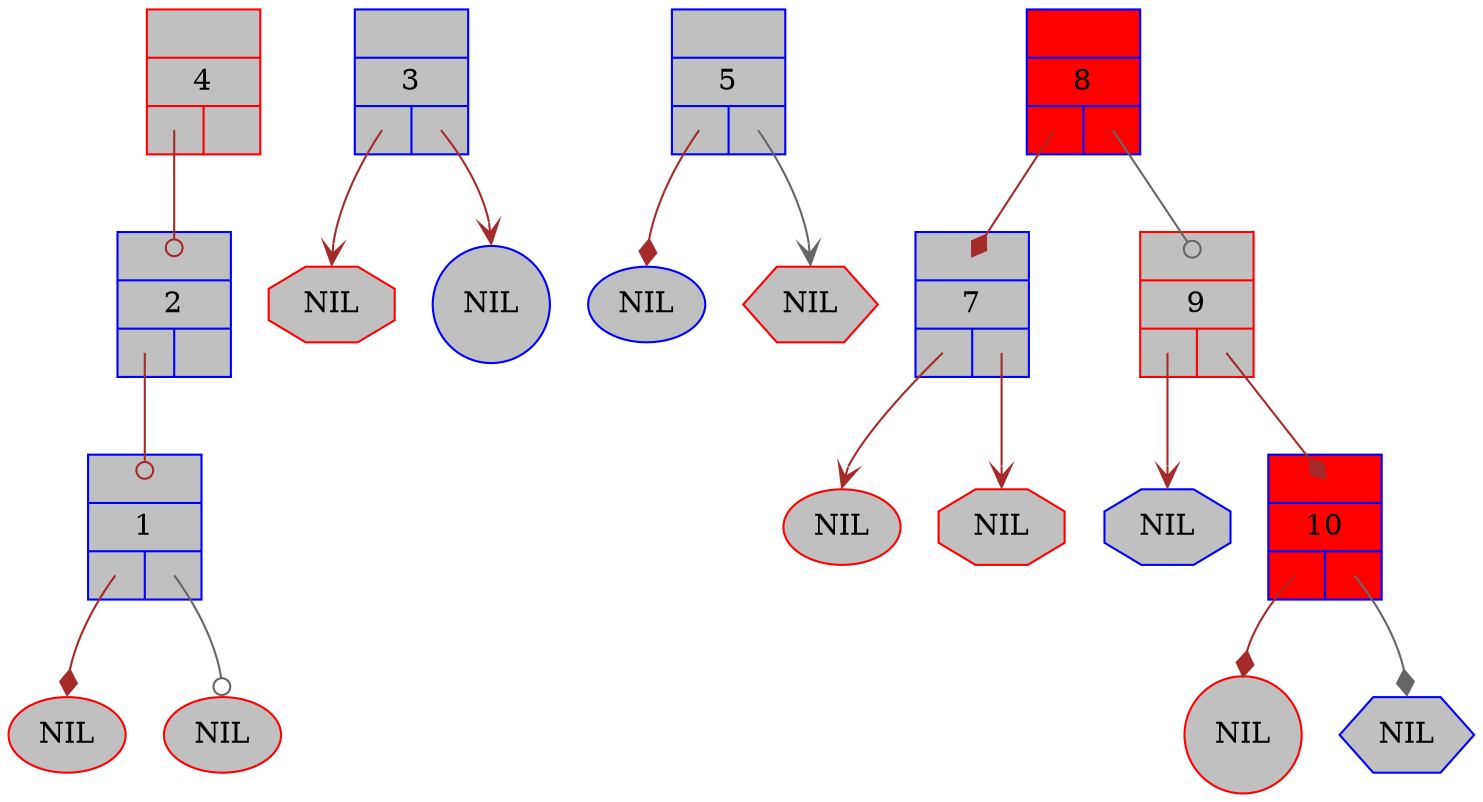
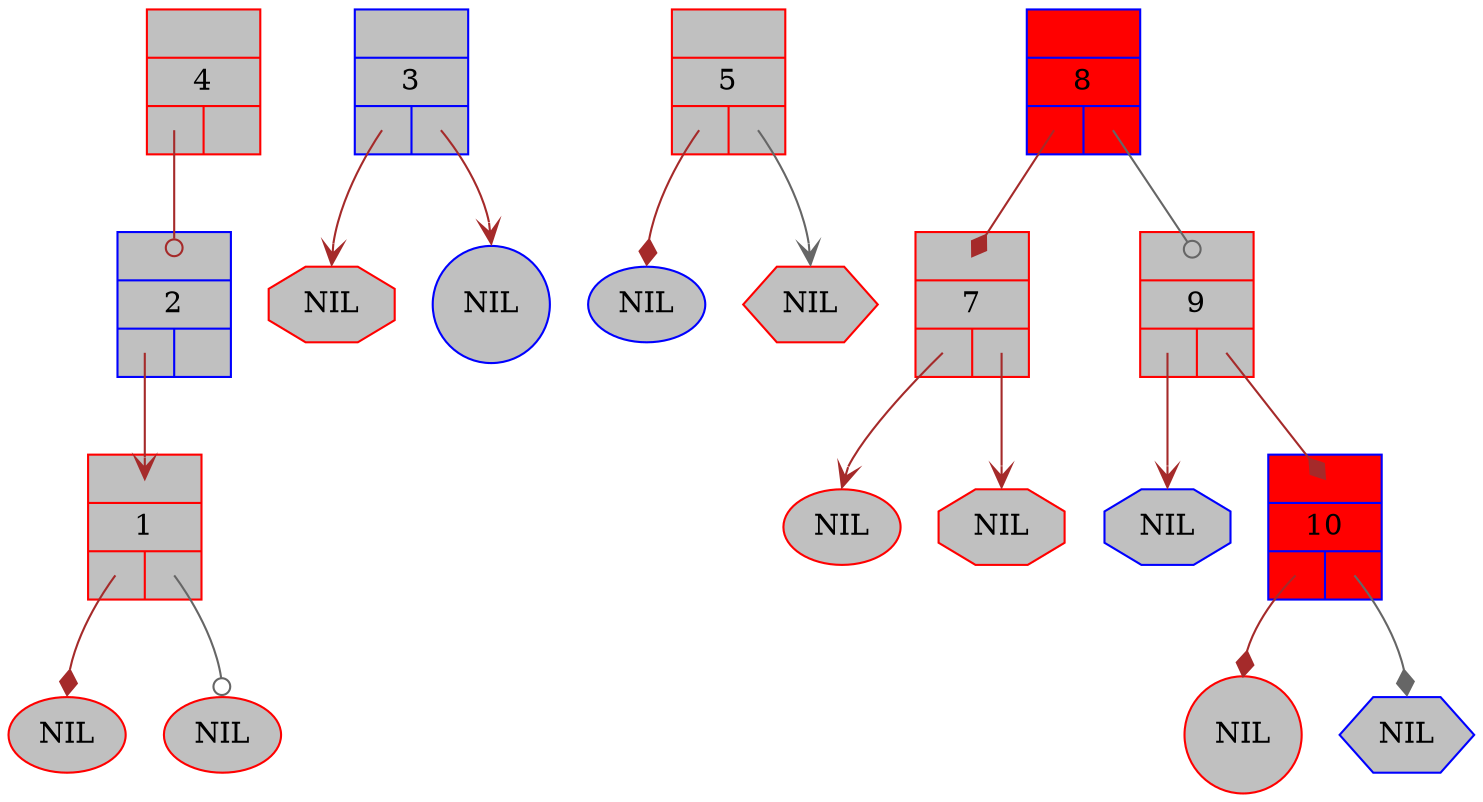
node "5": color blue -> red
node "7": color blue -> red
edge "2" -> "1": arrowhead odot -> vee
node "1": color blue -> red
